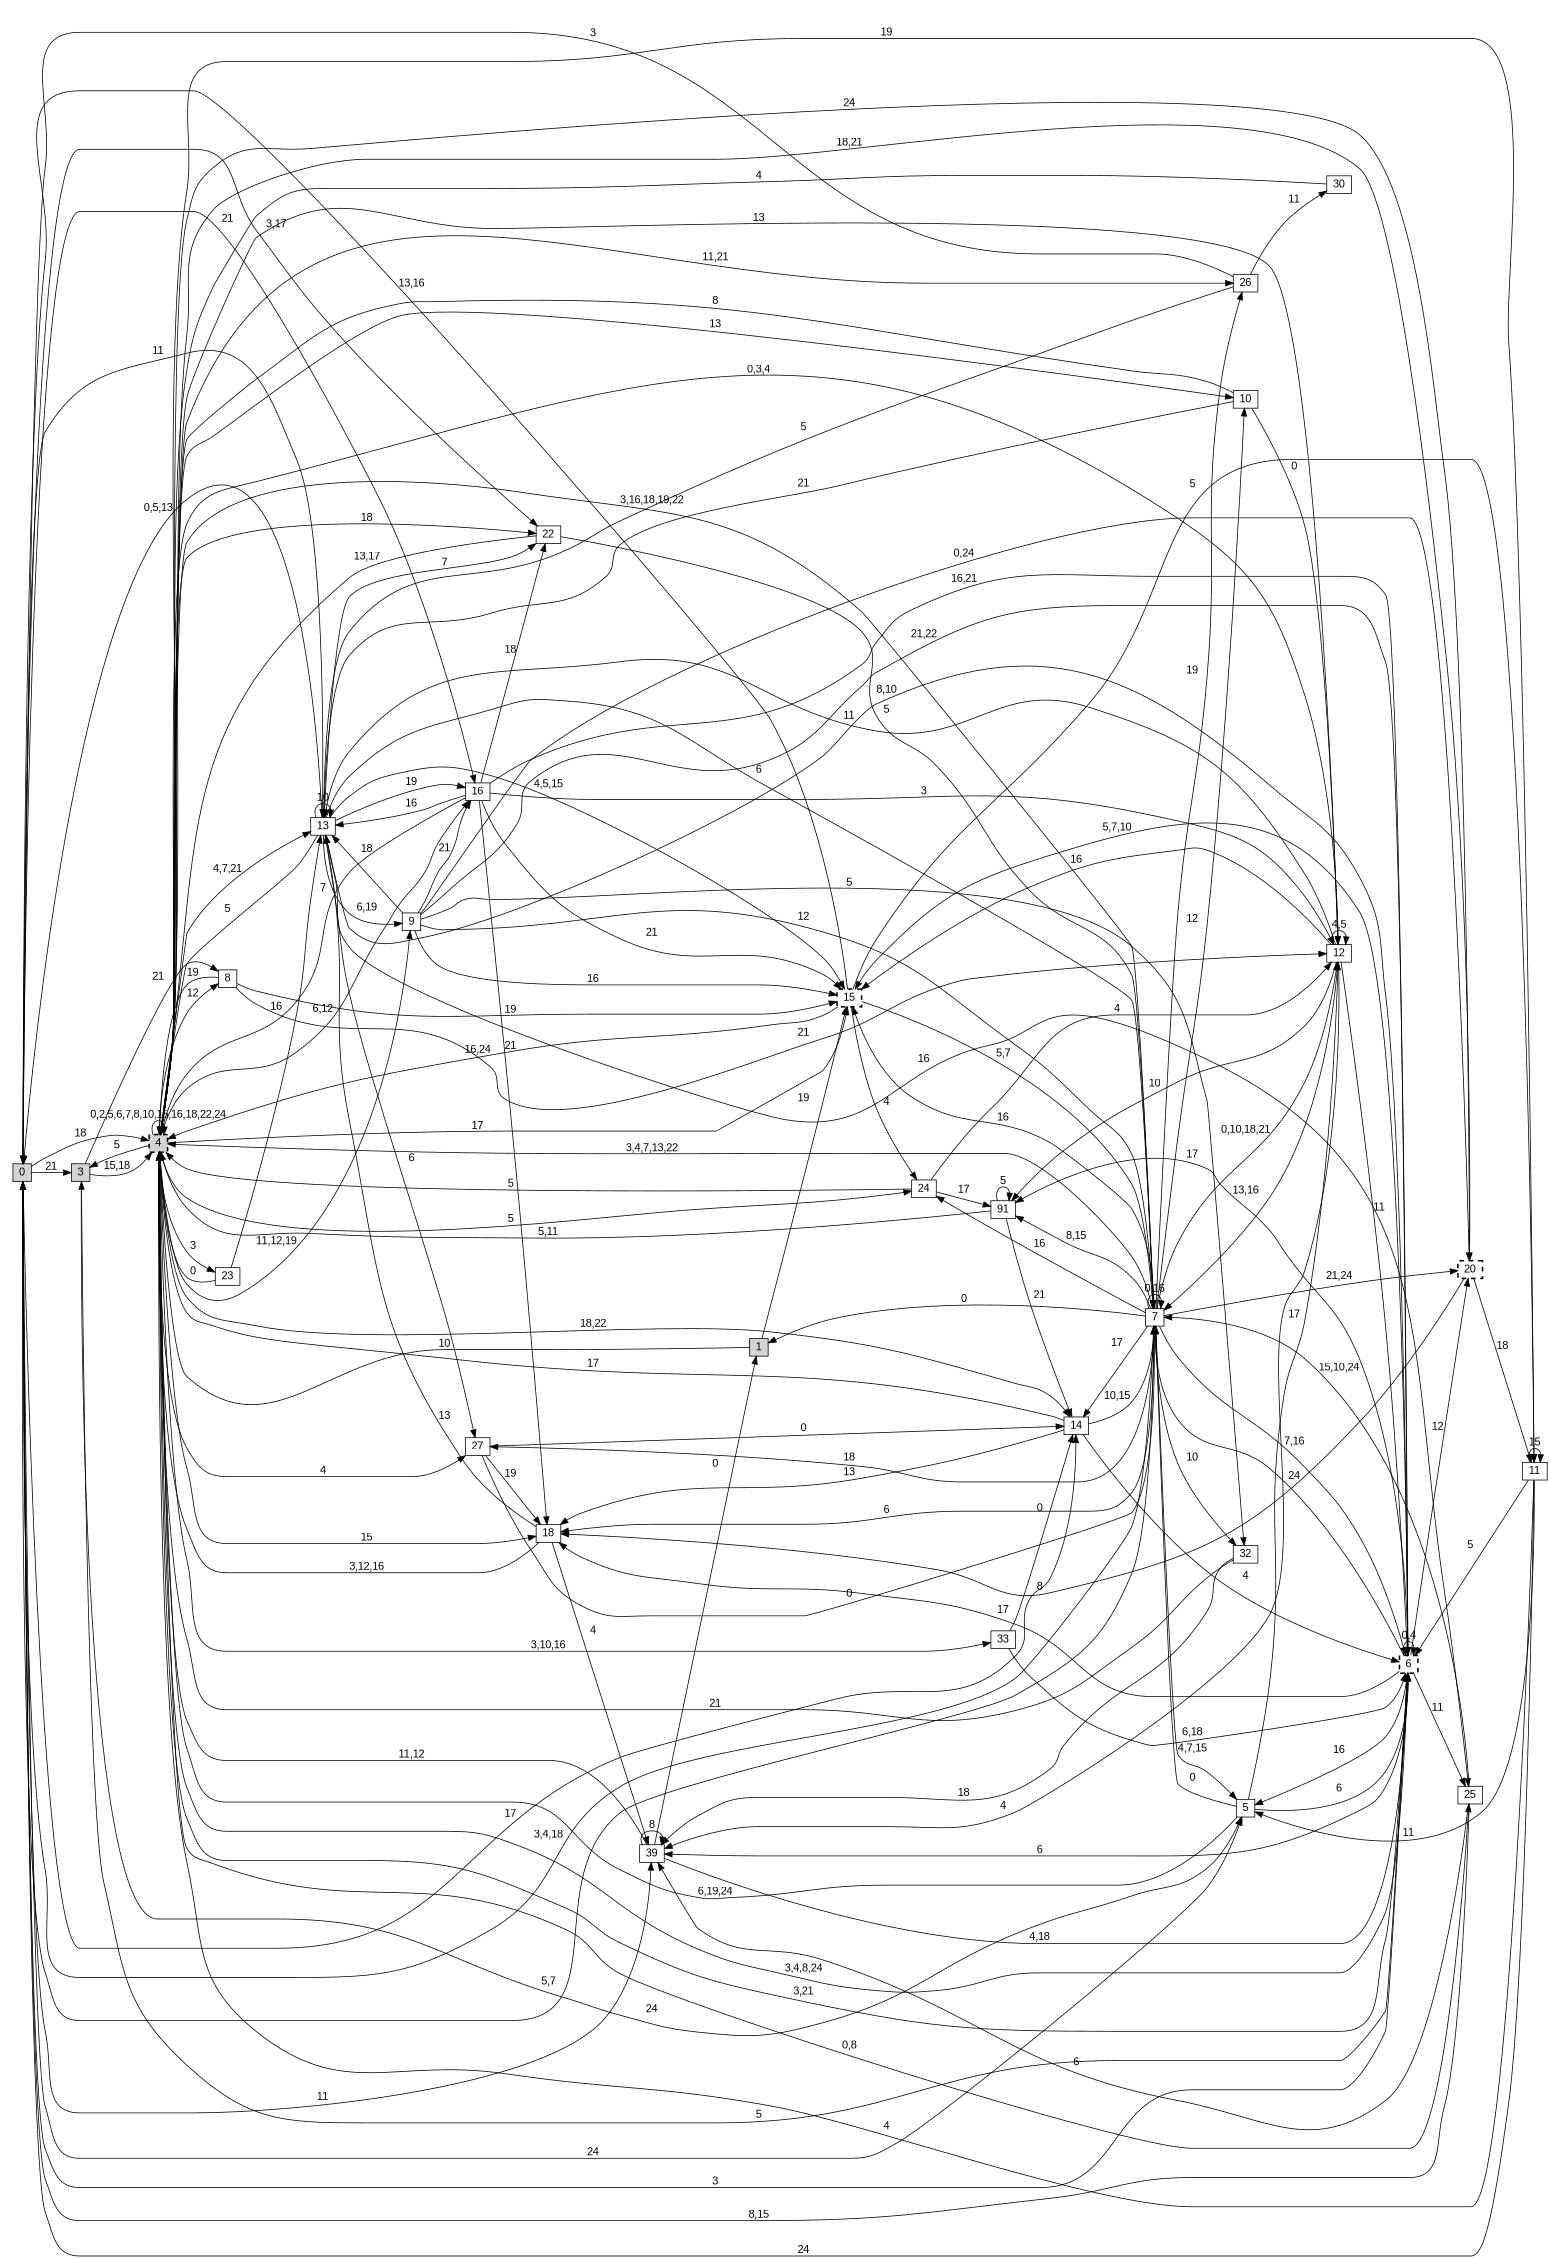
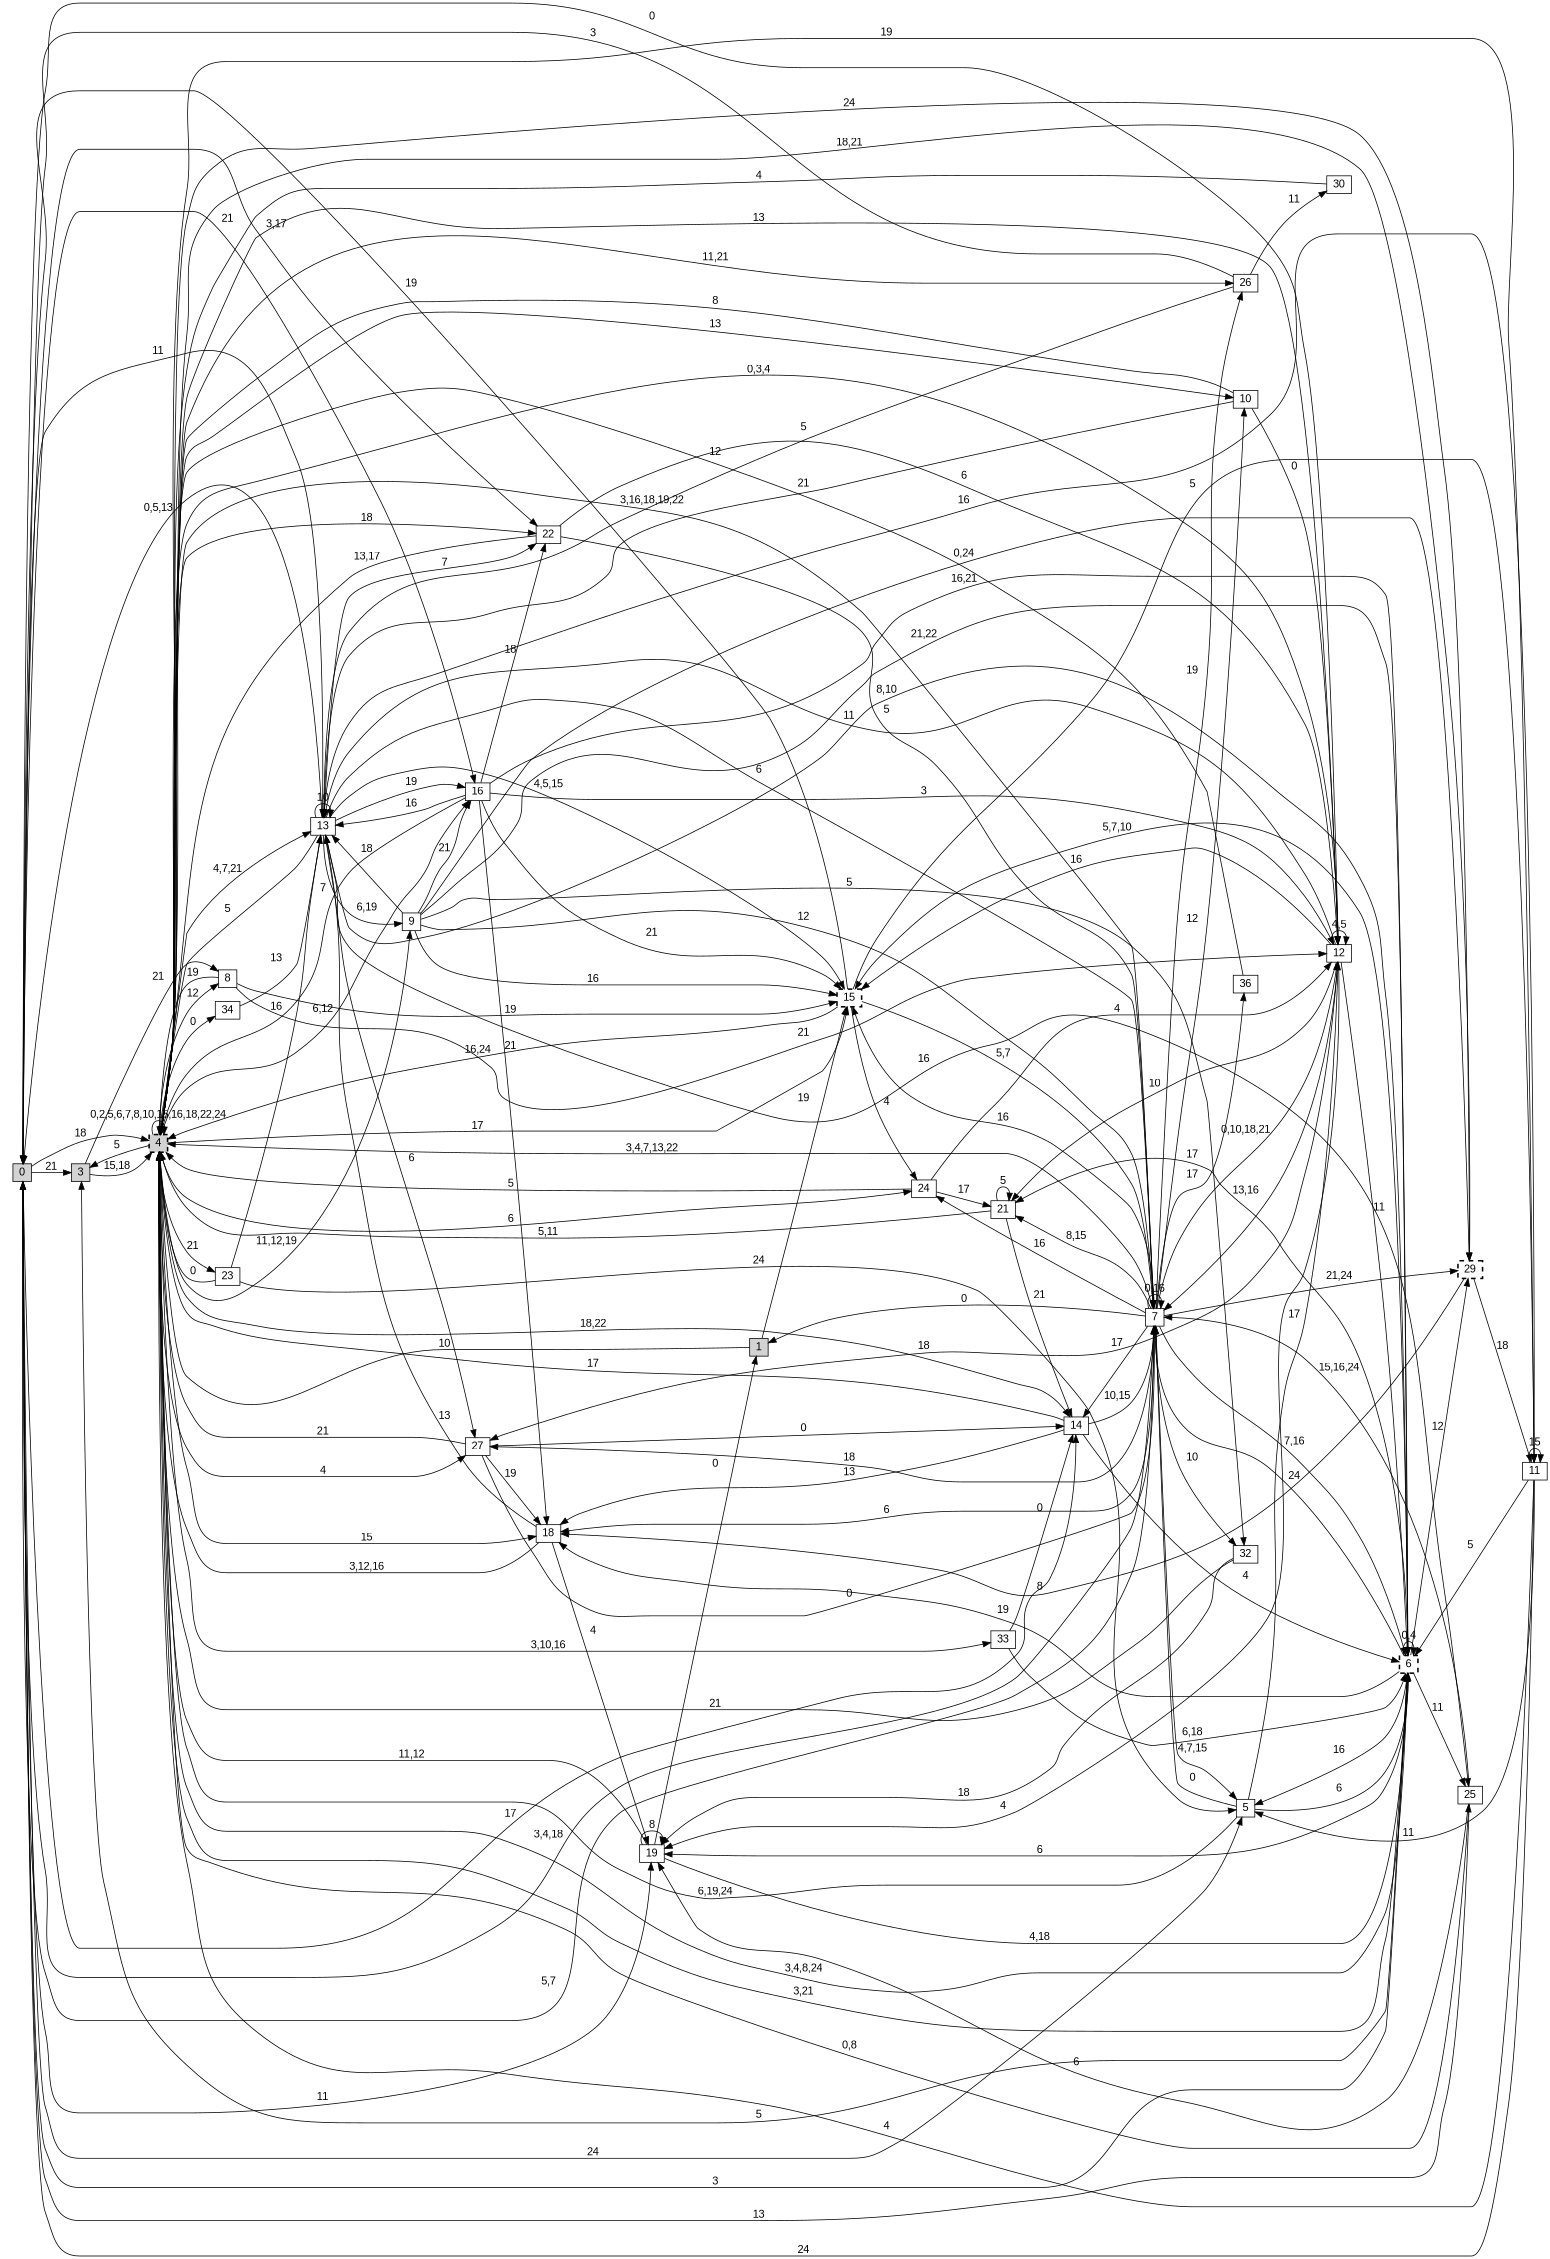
edge "12" -> "0": added, label "0"
edge "13" -> "11": added, label "16"
edge "15" -> "0": label "13,16" -> "19"
edge "22" -> "12": added, label "6"
node "36": added
node "34": added
node "91": label "91" -> "21"
edge "4" -> "24": label "5" -> "6"
edge "4" -> "23": label "3" -> "21"
node "20": label "20" -> "29"
edge "12" -> "27": added, label "18"
edge "25" -> "7": label "15,10,24" -> "15,16,24"
edge "27" -> "4": added, label "21"
edge "6" -> "18": label "17" -> "19"
node "39": label "39" -> "19"
edge "3" -> "5": now "23" -> "5"
edge "25" -> "0": label "8,15" -> "13"
